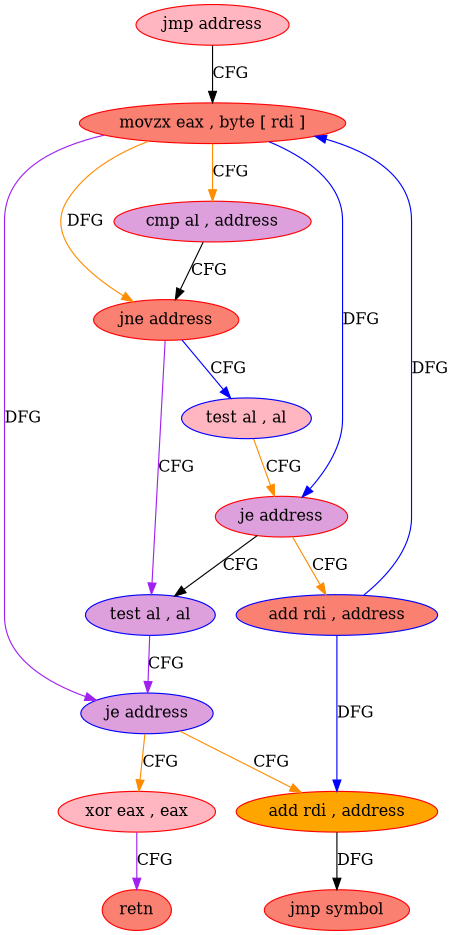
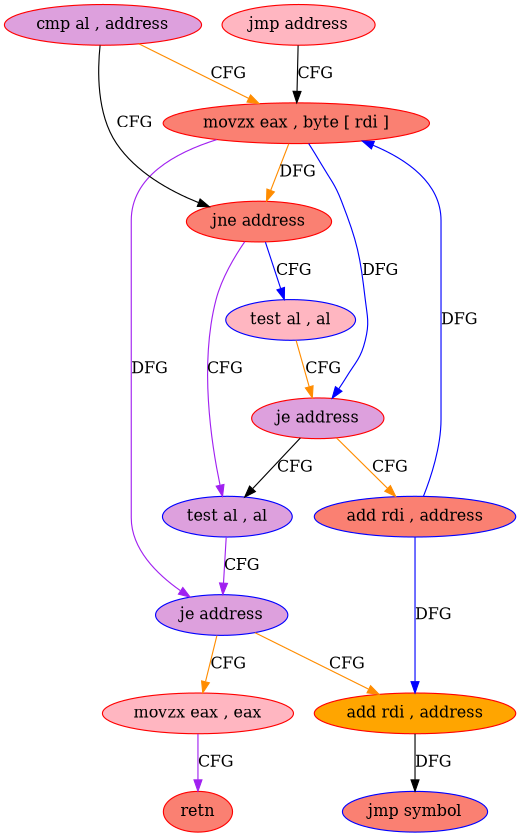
edge "movzx eax , byte [ rdi ]" -> "cmp al , address": reversed
node "xor eax , eax": label "xor eax , eax" -> "movzx eax , eax"
node "jmp symbol": color red -> blue
